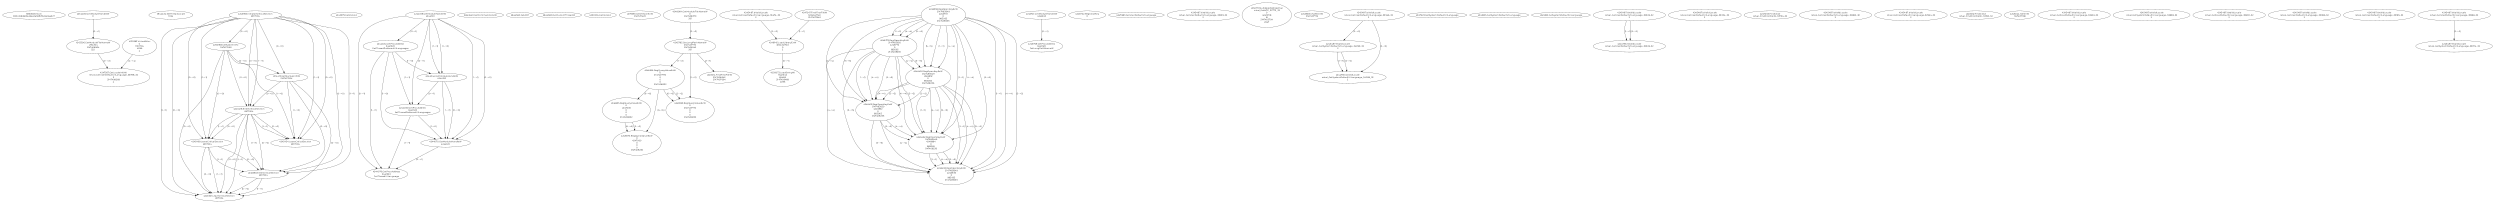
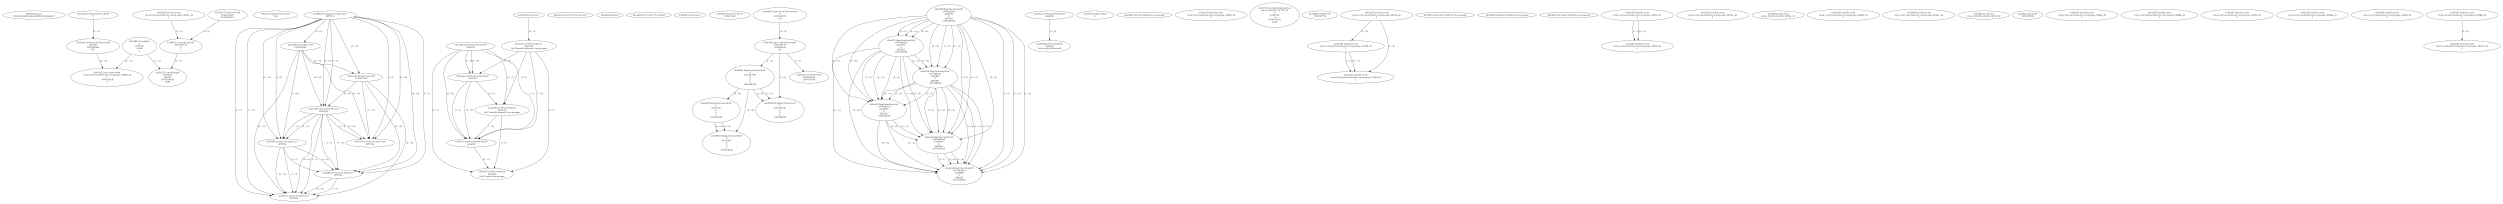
edge "4244018.GetModuleHandleW 4244120" -> "4244024.GetProcAddress 9441320 GetThreadPreferredUILanguages": now "4243979.GetVersion" -> "4244024.GetProcAddress 9441320 GetThreadPreferredUILanguages"
edge "4215383.VirtualAlloc 0 1310704 4096 4" -> "4250073.LoadStringW 9441340 65485 2147409468 4096": added, label "(3-->4)"
